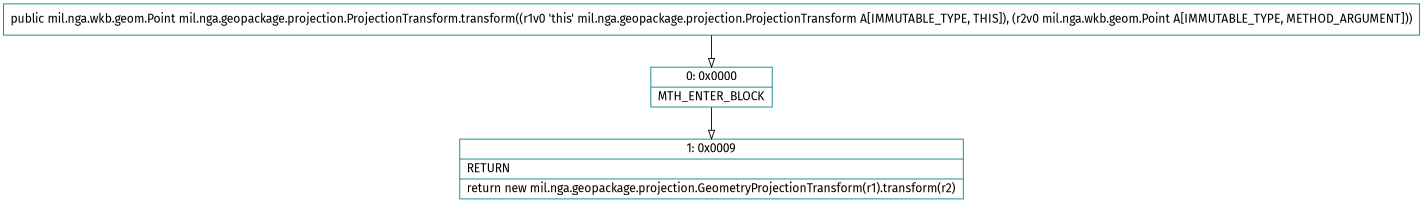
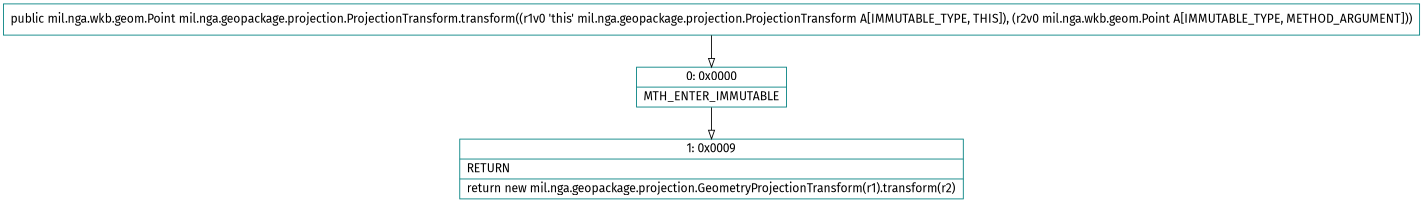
node "0: 0x0000": text "MTH_ENTER_BLOCK" -> "MTH_ENTER_IMMUTABLE"
